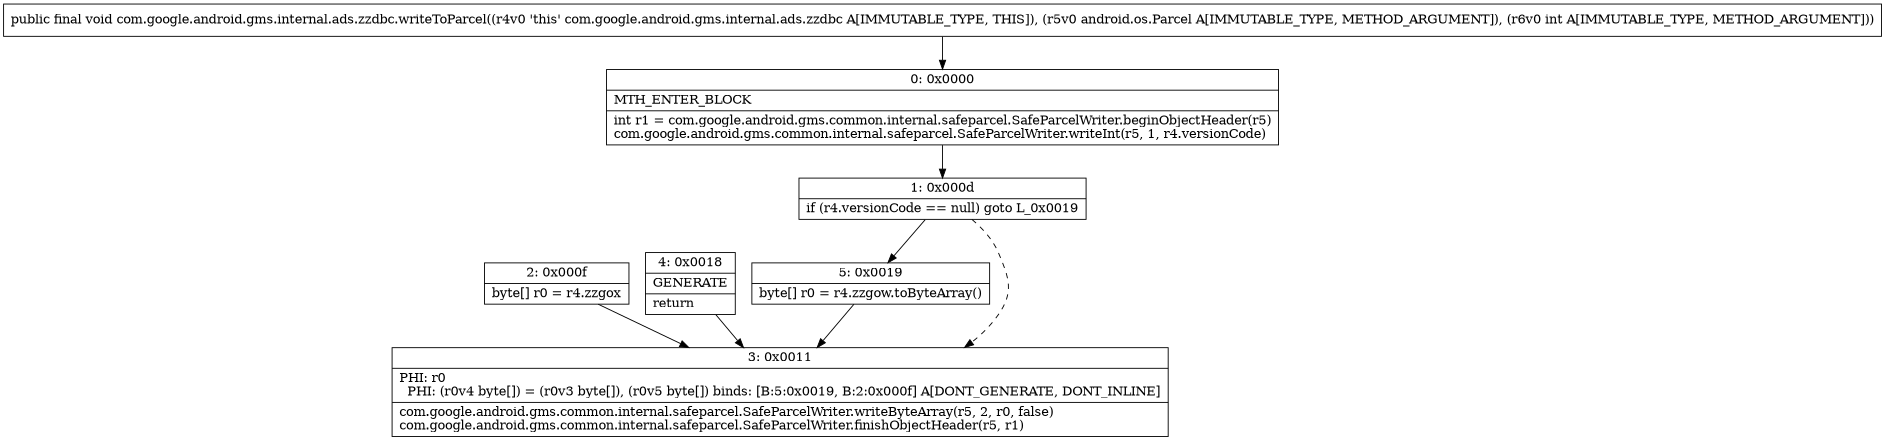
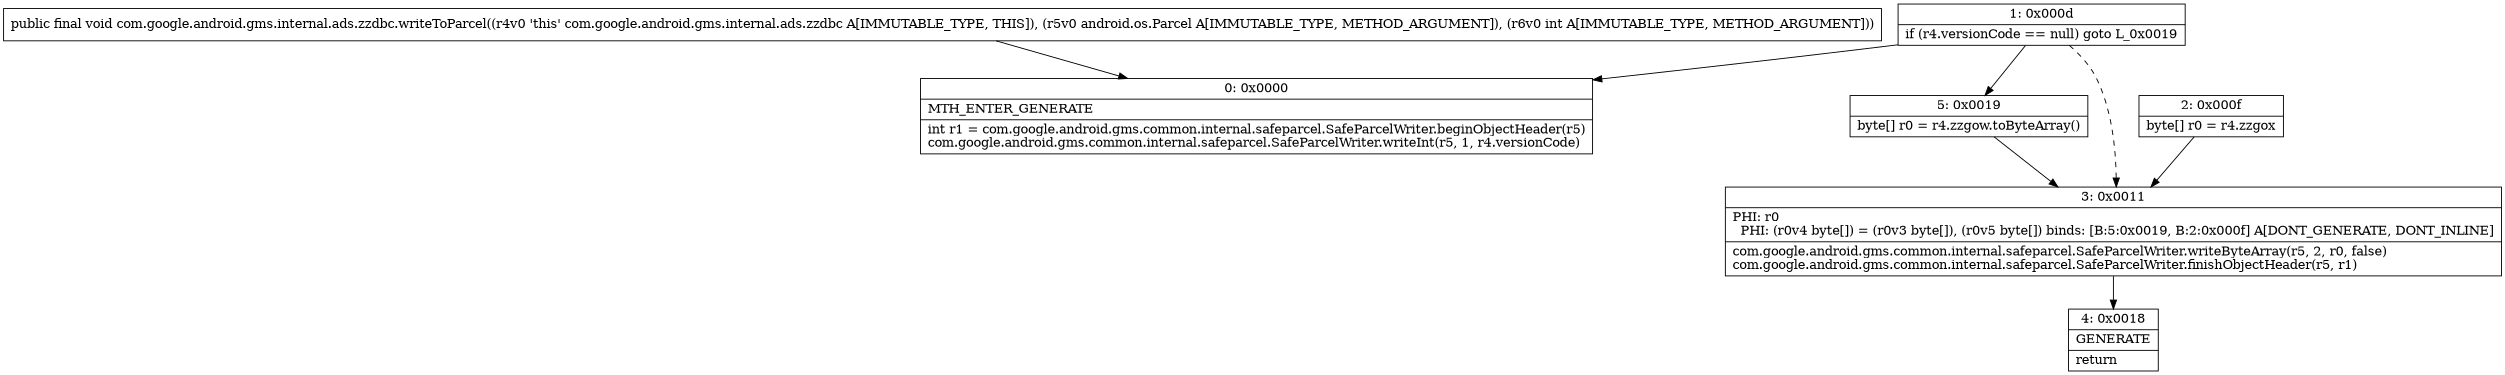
node "0: 0x0000": text "MTH_ENTER_BLOCK" -> "MTH_ENTER_GENERATE"
edge "0: 0x0000" -> "1: 0x000d": reversed
edge "4: 0x0018" -> "3: 0x0011": reversed
